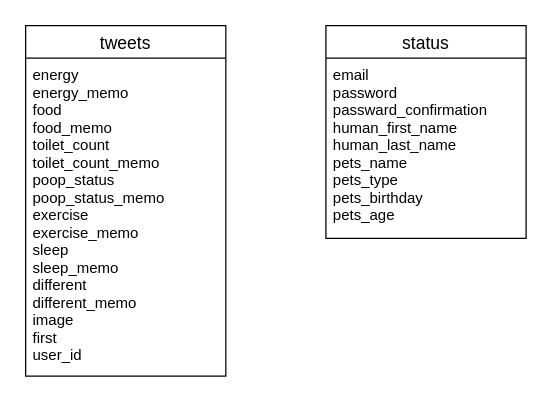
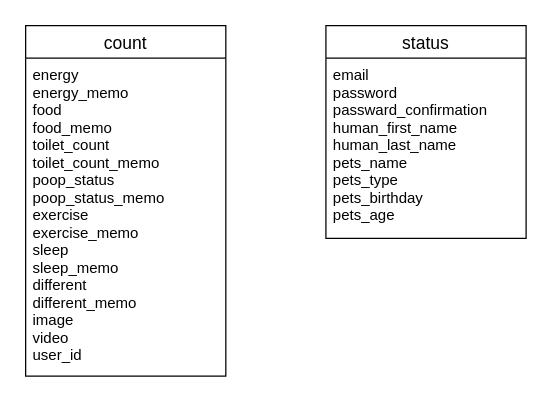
node "tweets": label "tweets" -> "count"
node "energy energy_memo food food_memo toilet_count toilet_count_memo poop_status poop_status_memo exercise exercise_memo sleep sleep_memo different different_memo image first user_id": label "energy energy_memo food food_memo toilet_count toilet_count_memo poop_status poop_status_memo exercise exercise_memo sleep sleep_memo different different_memo image first user_id" -> "energy energy_memo food food_memo toilet_count toilet_count_memo poop_status poop_status_memo exercise exercise_memo sleep sleep_memo different different_memo image video user_id"
